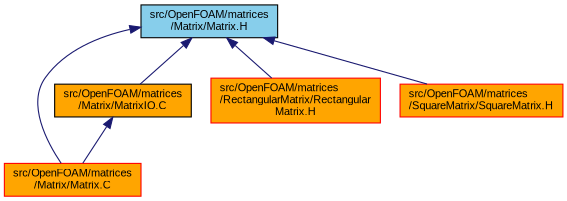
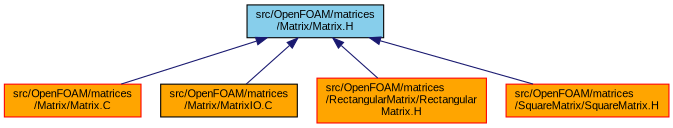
edge "src/OpenFOAM/matrices /Matrix/Matrix.C" -> "src/OpenFOAM/matrices /Matrix/MatrixIO.C": removed
